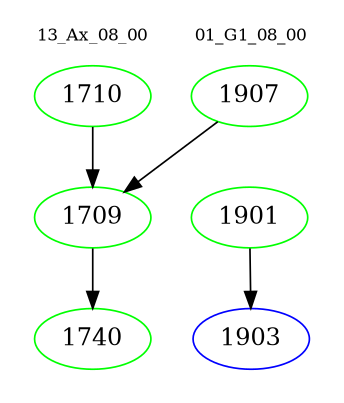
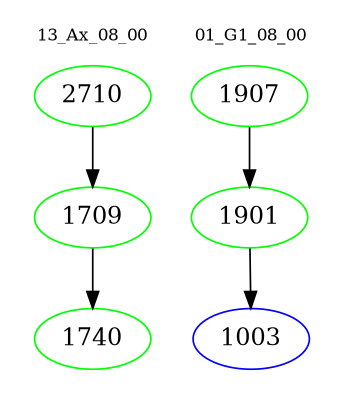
node "1710": label "1710" -> "2710"
edge "1907" -> "1709": now "1907" -> "1901"
node "1903": label "1903" -> "1003"
